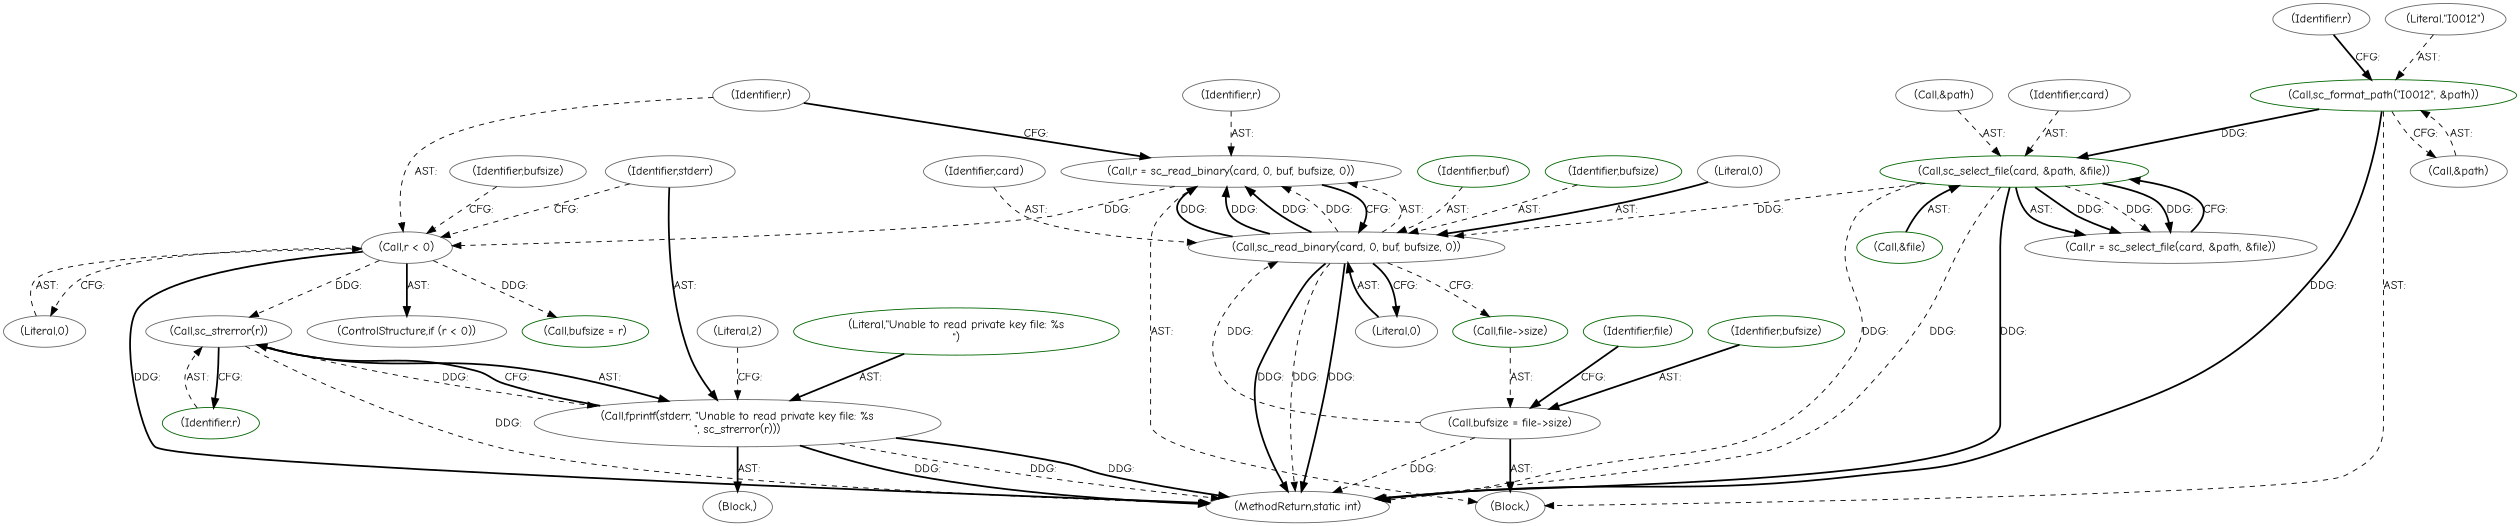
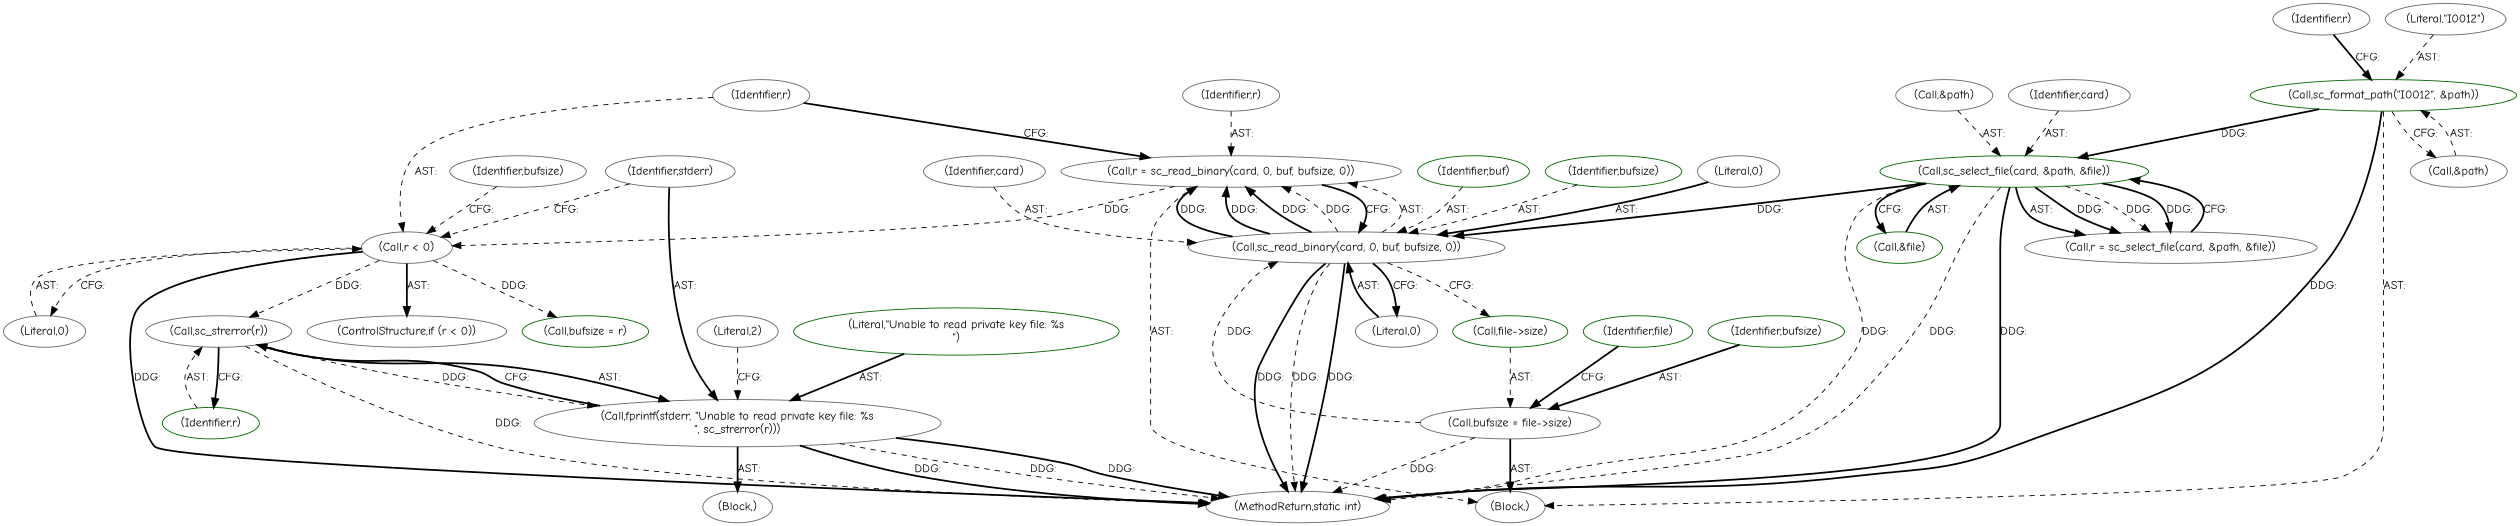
edge "(Call,sc_select_file(card, &path, &file))" -> "(Call,&file)": added, label "CFG:"
edge "(Call,sc_select_file(card, &path, &file))" -> "(Call,sc_read_binary(card, 0, buf, bufsize, 0))": style dashed -> bold
